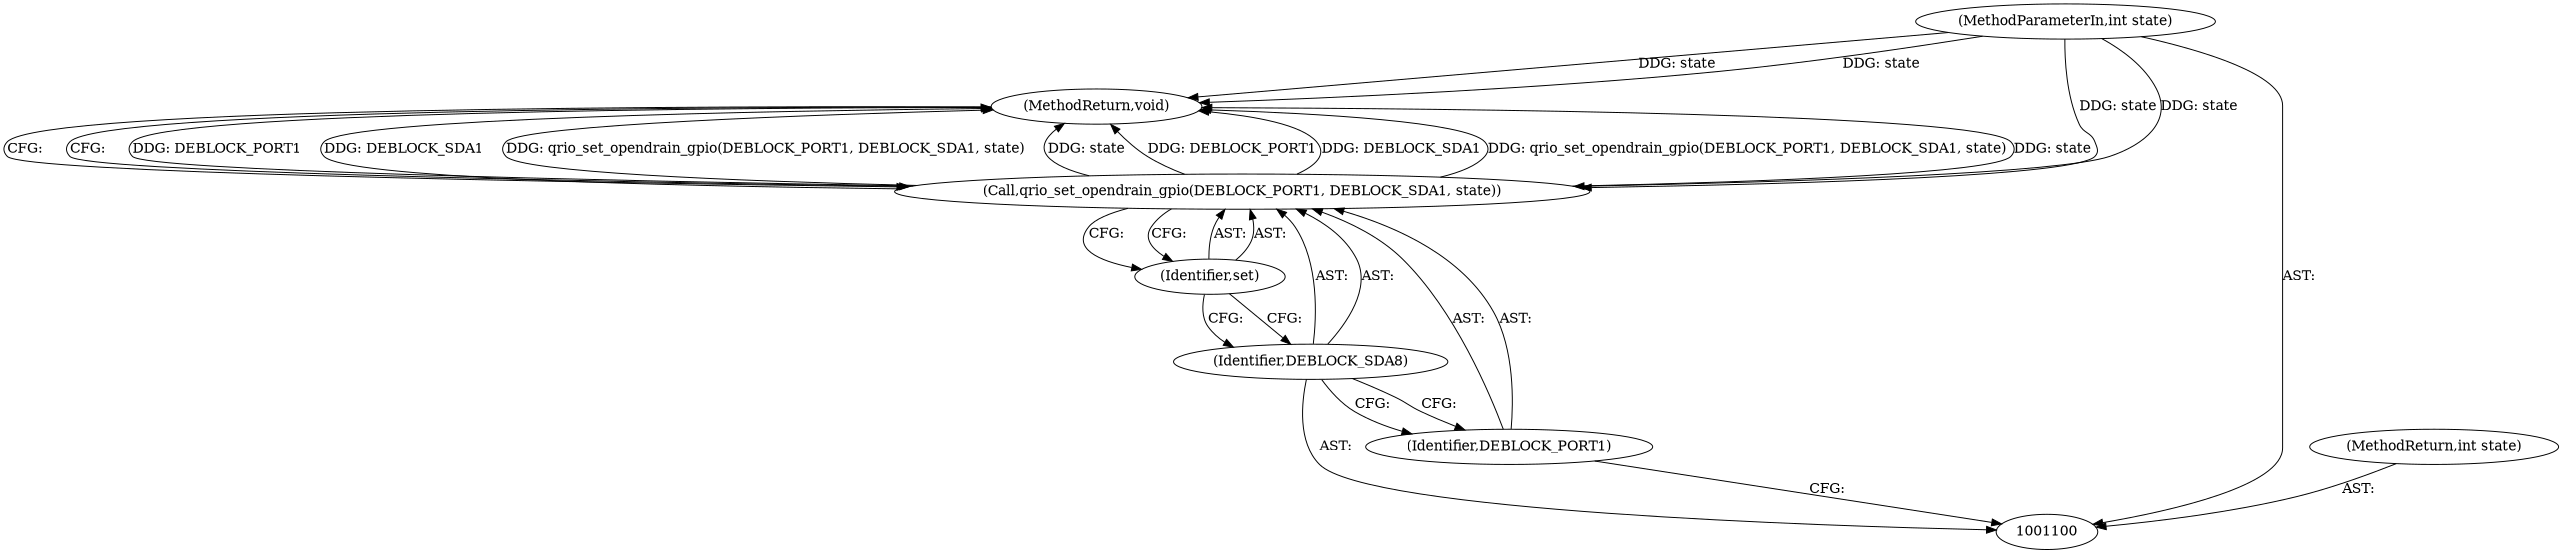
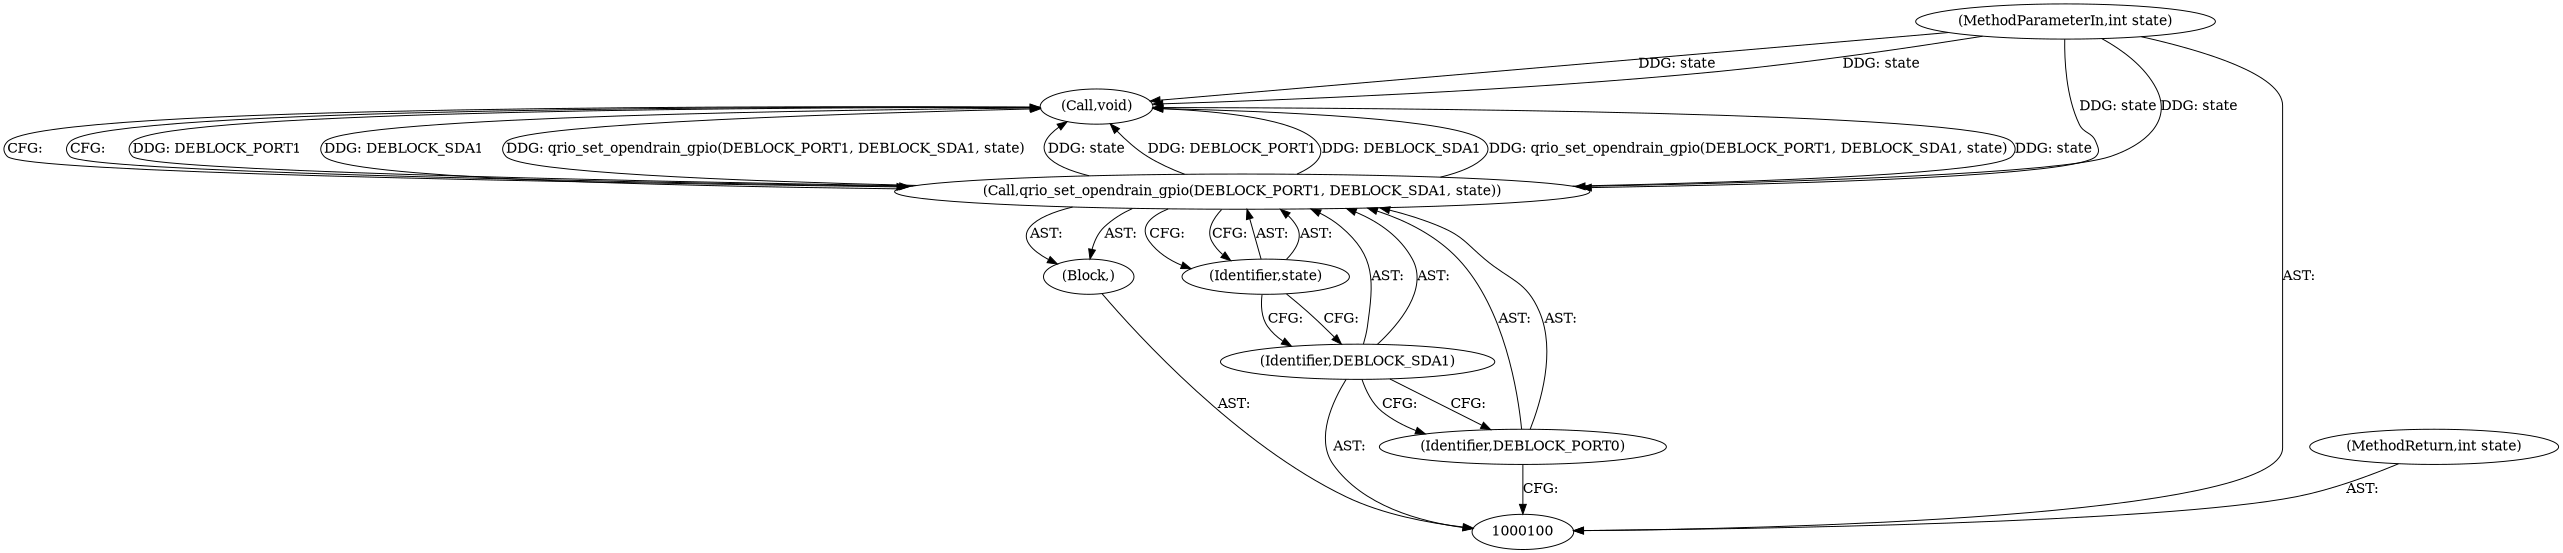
node "(MethodReturn,void)": label "(MethodReturn,void)" -> "(Call,void)"
node "(Block,)": added
node "(Identifier,set)": label "(Identifier,set)" -> "(Identifier,state)"
node "(Identifier,DEBLOCK_SDA8)": label "(Identifier,DEBLOCK_SDA8)" -> "(Identifier,DEBLOCK_SDA1)"
node "(Identifier,DEBLOCK_PORT1)": label "(Identifier,DEBLOCK_PORT1)" -> "(Identifier,DEBLOCK_PORT0)"
node "1001100": label "1001100" -> "1000100"
